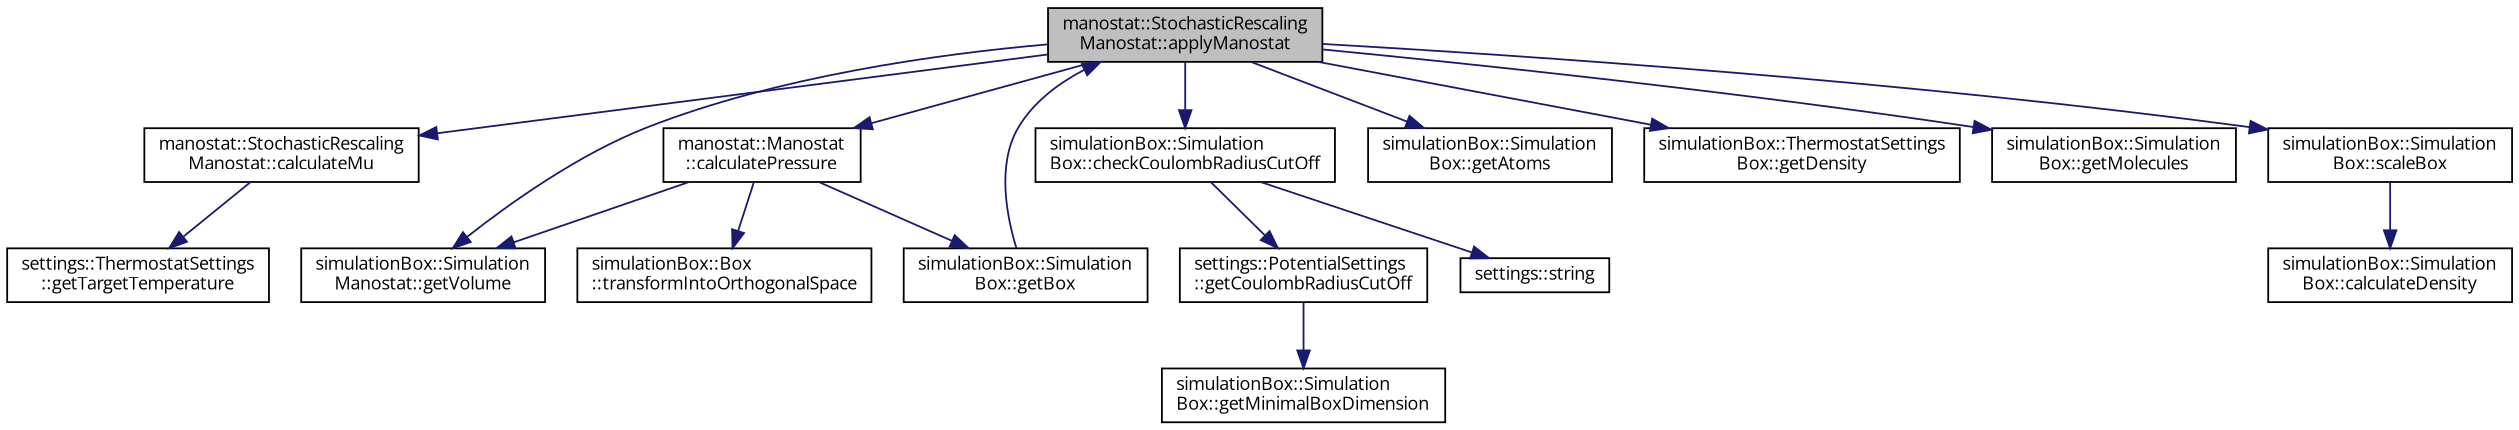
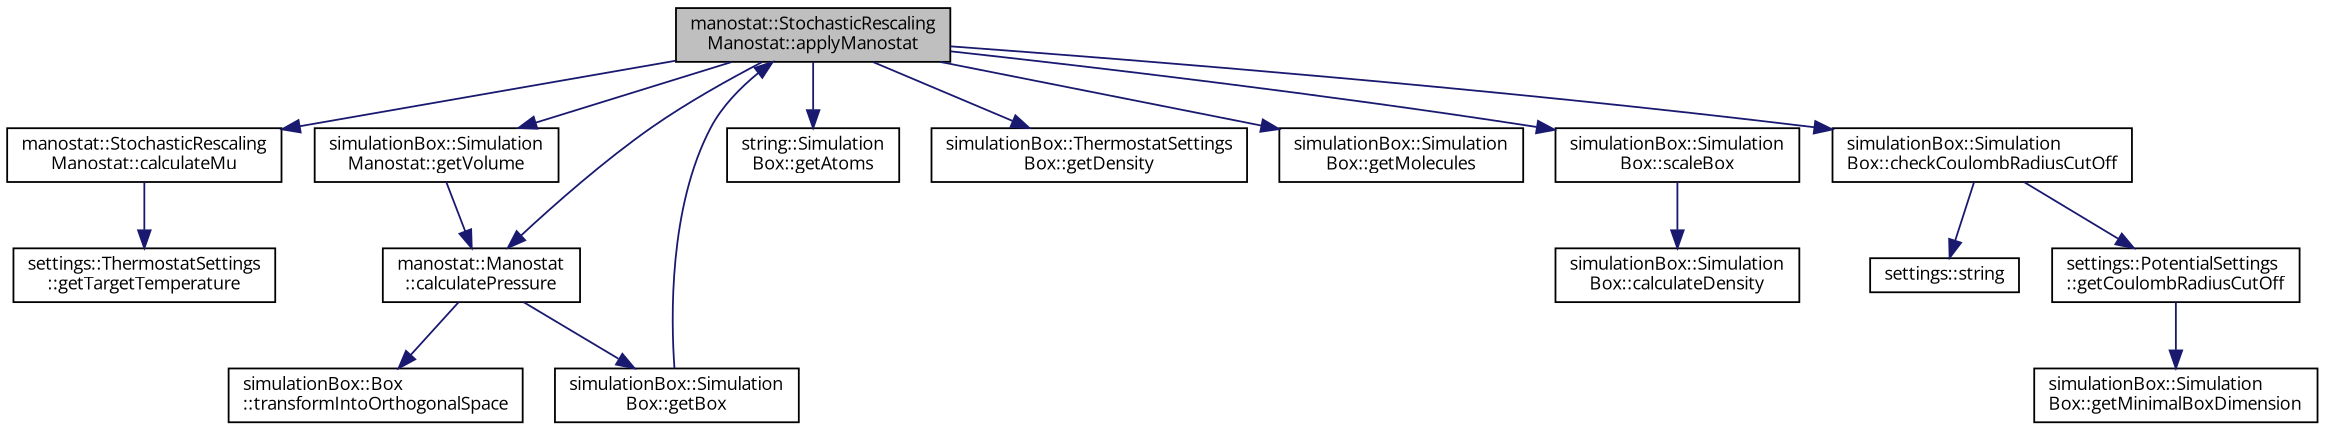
node "simulationBox::Simulation Box::getAtoms": label "simulationBox::Simulation Box::getAtoms" -> "string::Simulation Box::getAtoms"
edge "manostat::Manostat ::calculatePressure" -> "simulationBox::Simulation Manostat::getVolume": reversed
